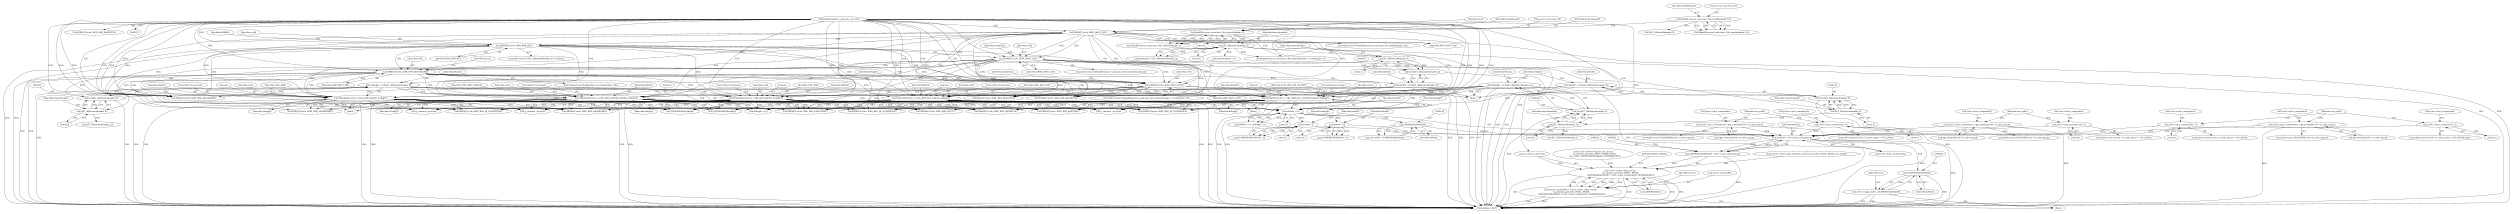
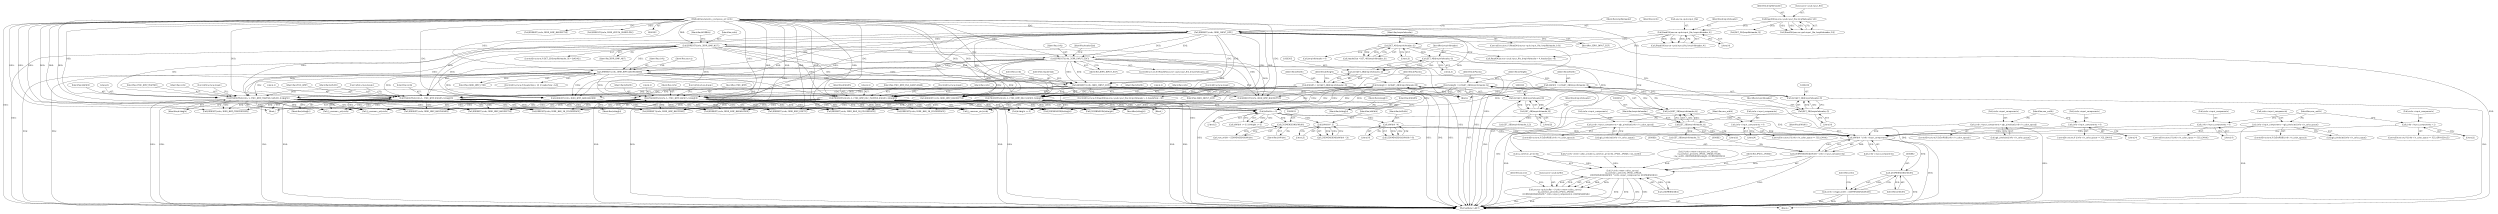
node "(Call,ERREXIT(cinfo, JERR_WIDTH_OVERFLOW))": added
node "(Identifier,JTRC_BMP_OS2)": removed
node "(Identifier,JTRC_BMP_OS2_MAPPED)": label "(Identifier,JTRC_BMP_OS2_MAPPED)" -> "(Identifier,JTRC_BMP_OS2_BADPLANES)"
